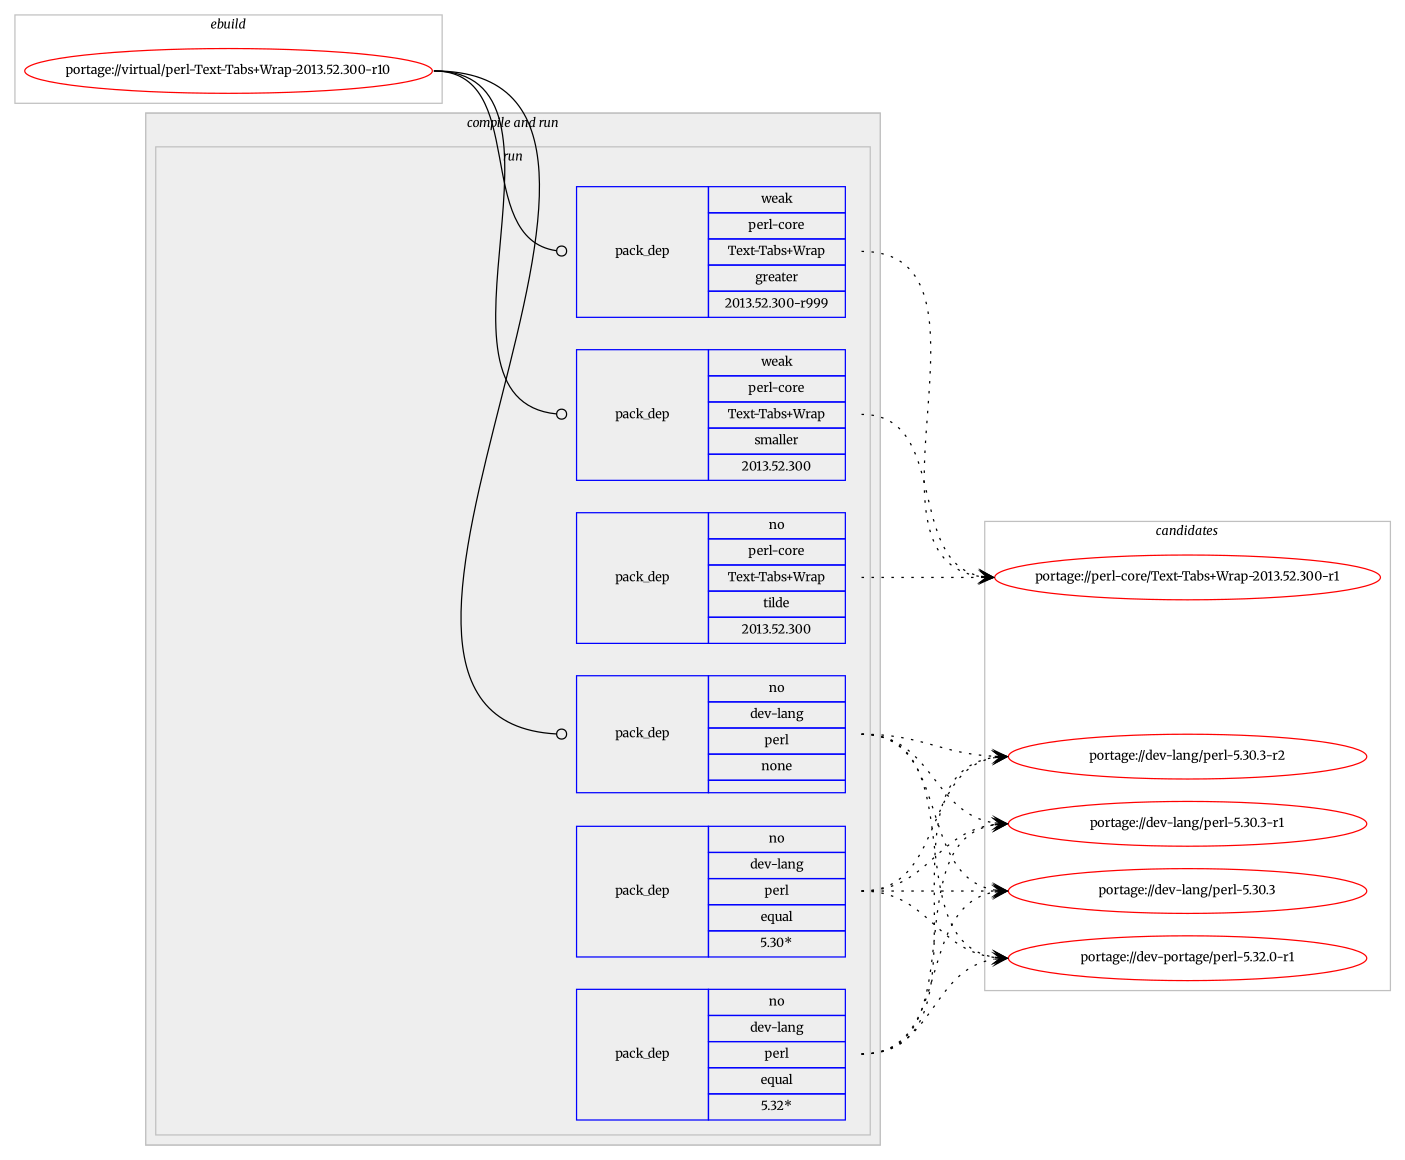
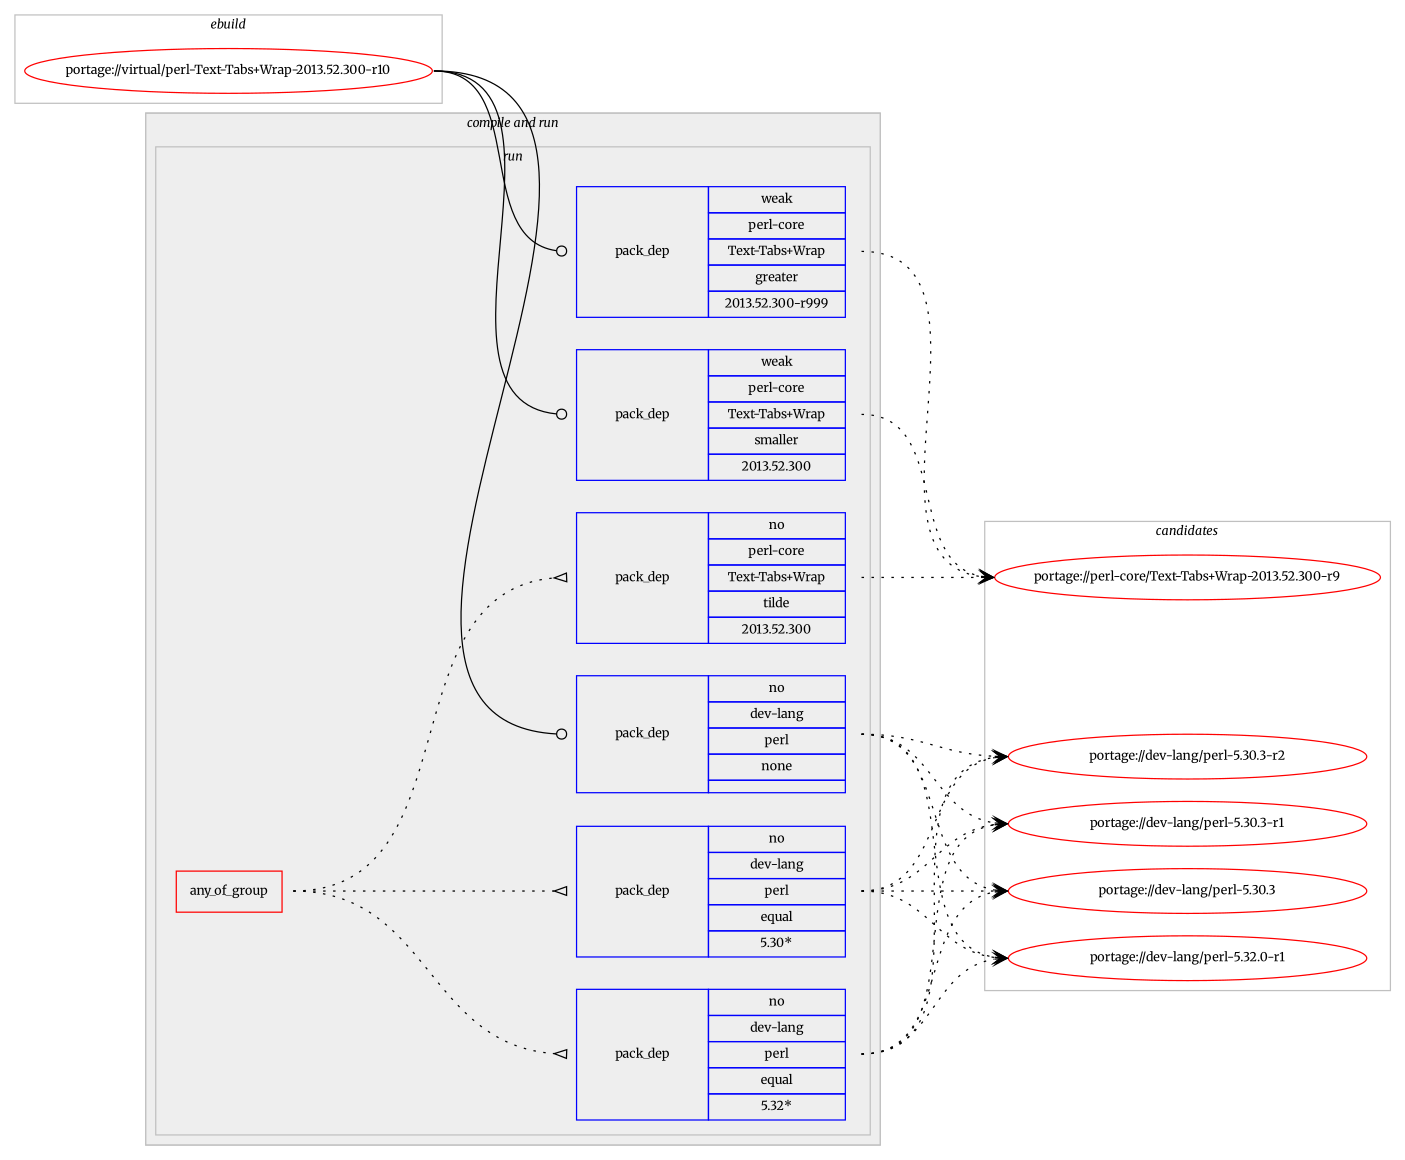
node "portage://perl-core/Text-Tabs+Wrap-2013.52.300-r1": label "portage://perl-core/Text-Tabs+Wrap-2013.52.300-r1" -> "portage://perl-core/Text-Tabs+Wrap-2013.52.300-r9"
node "any_of_group": added
node "portage://dev-portage/perl-5.32.0-r1": label "portage://dev-portage/perl-5.32.0-r1" -> "portage://dev-lang/perl-5.32.0-r1"
